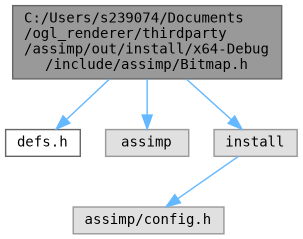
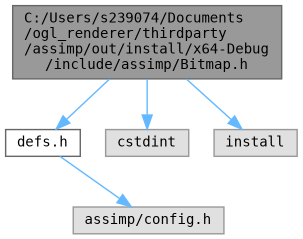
node "assimp": label "assimp" -> "cstdint"
edge "install" -> "assimp/config.h": now "defs.h" -> "assimp/config.h"
